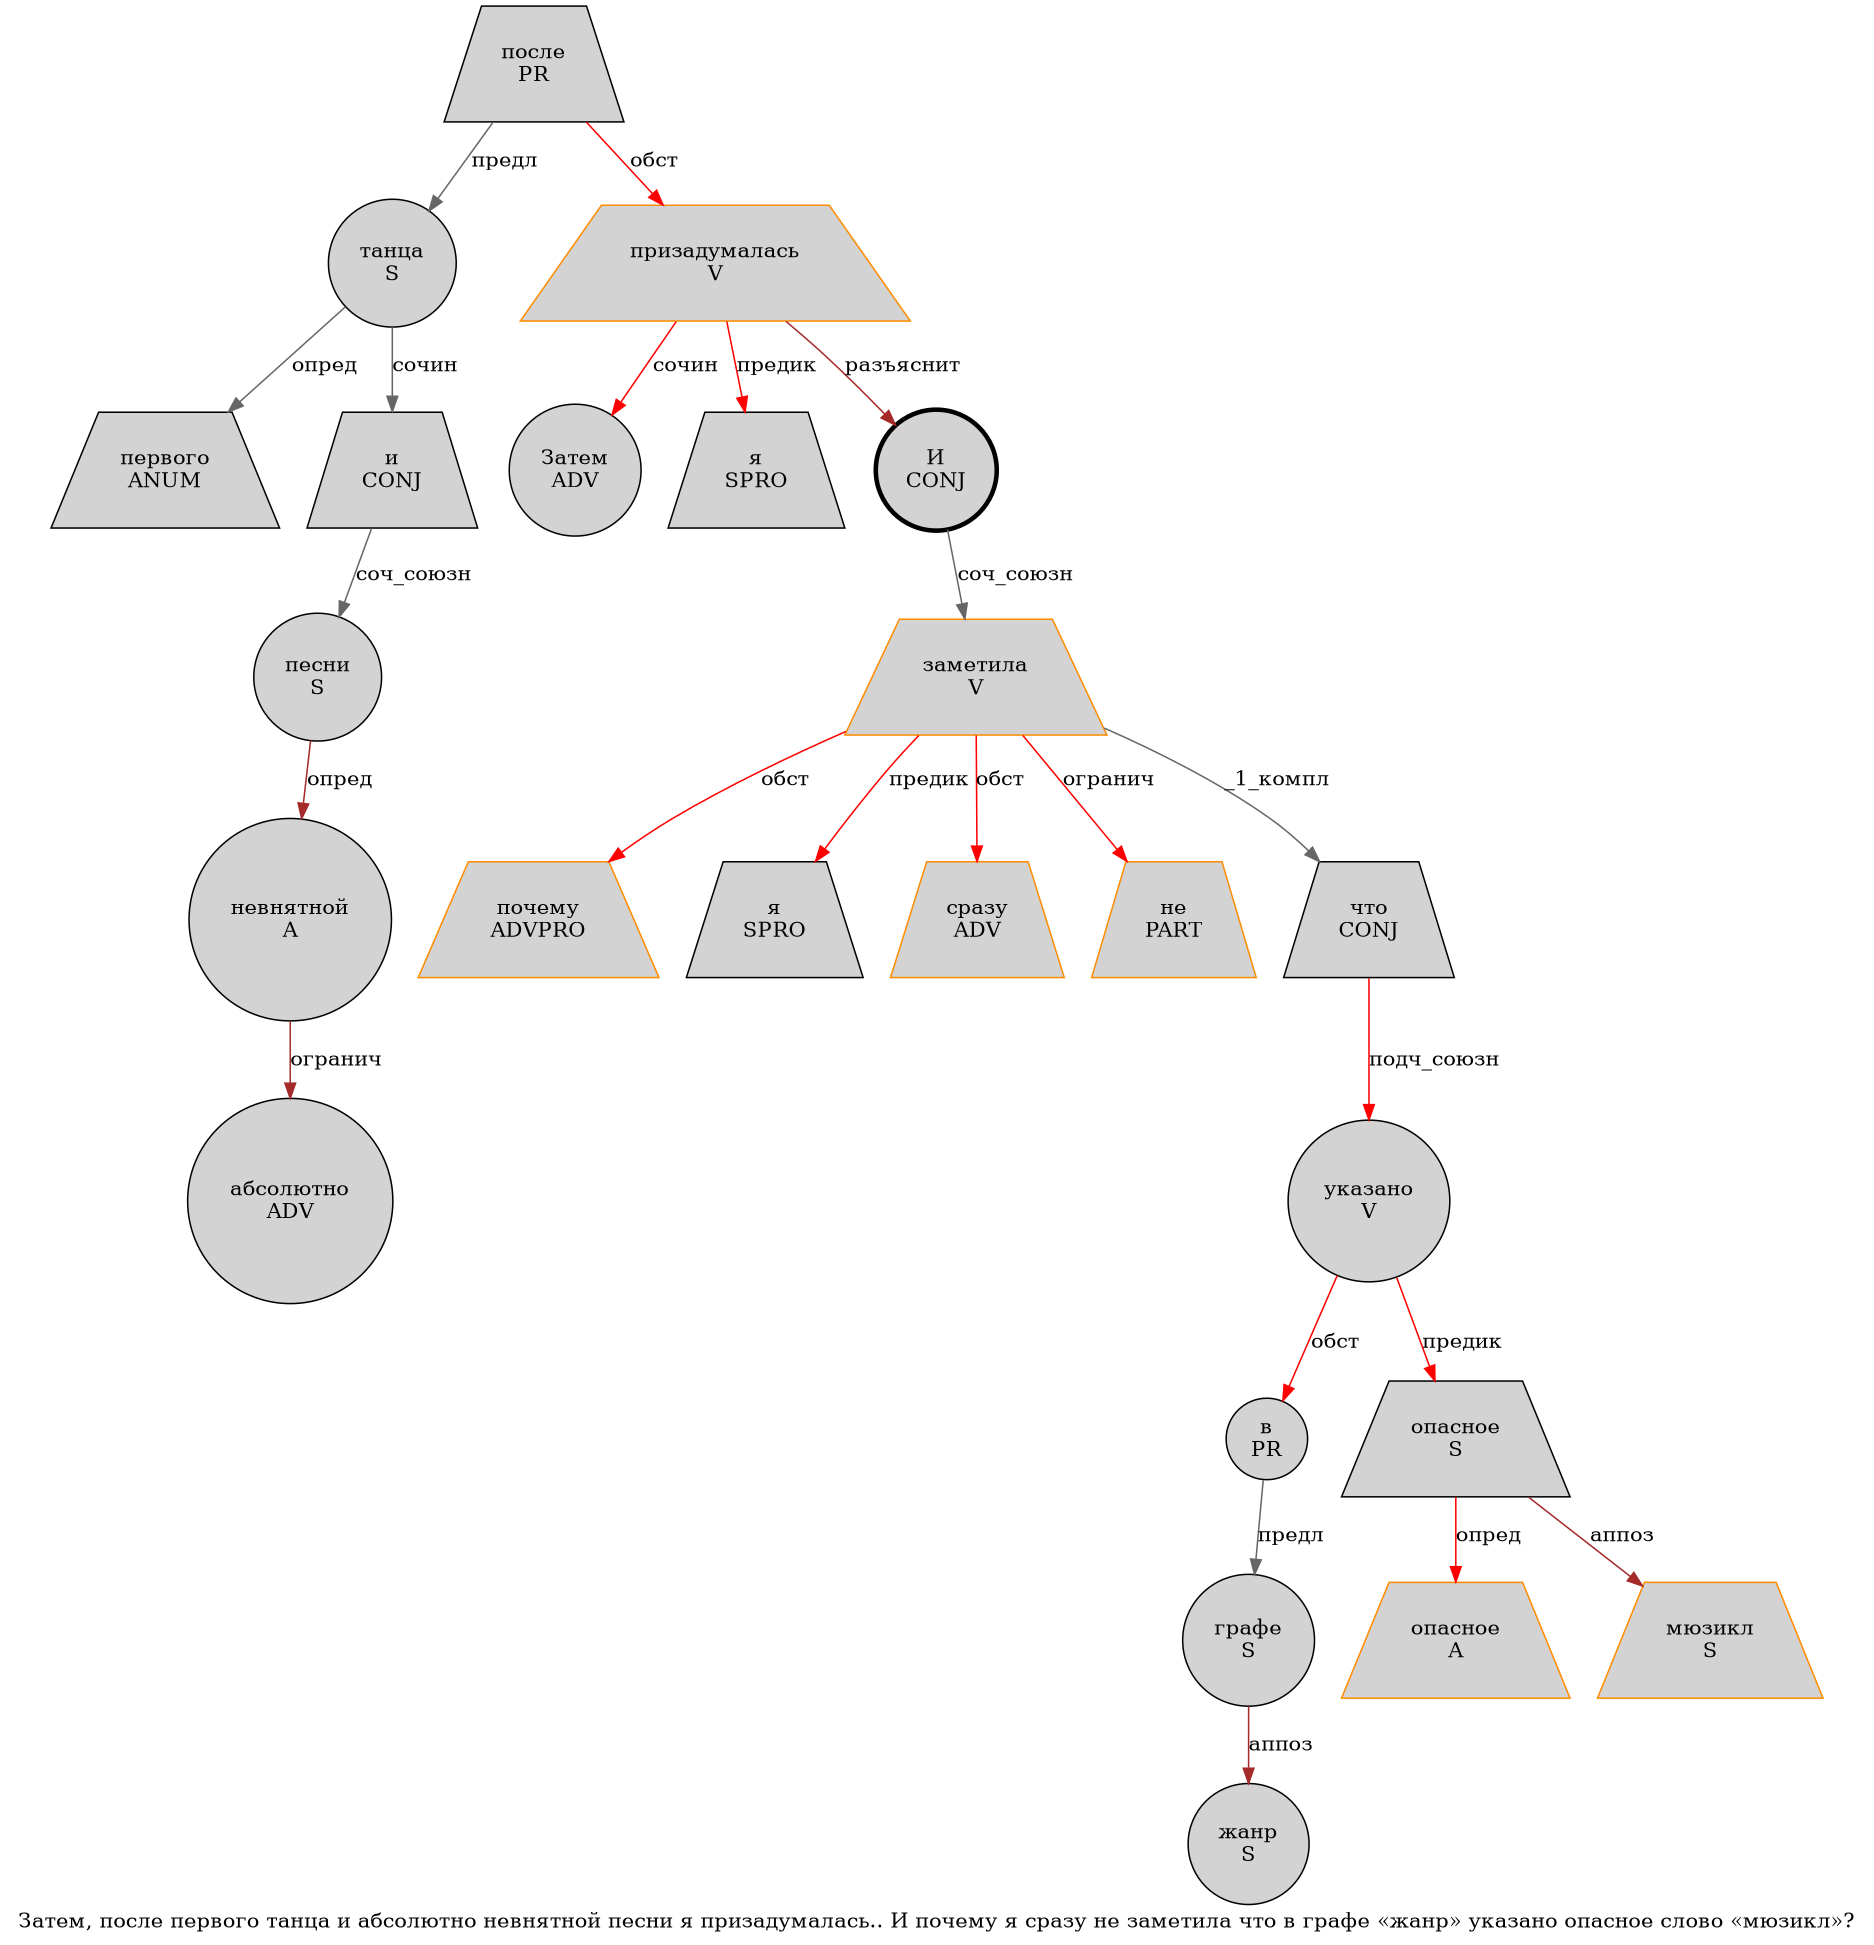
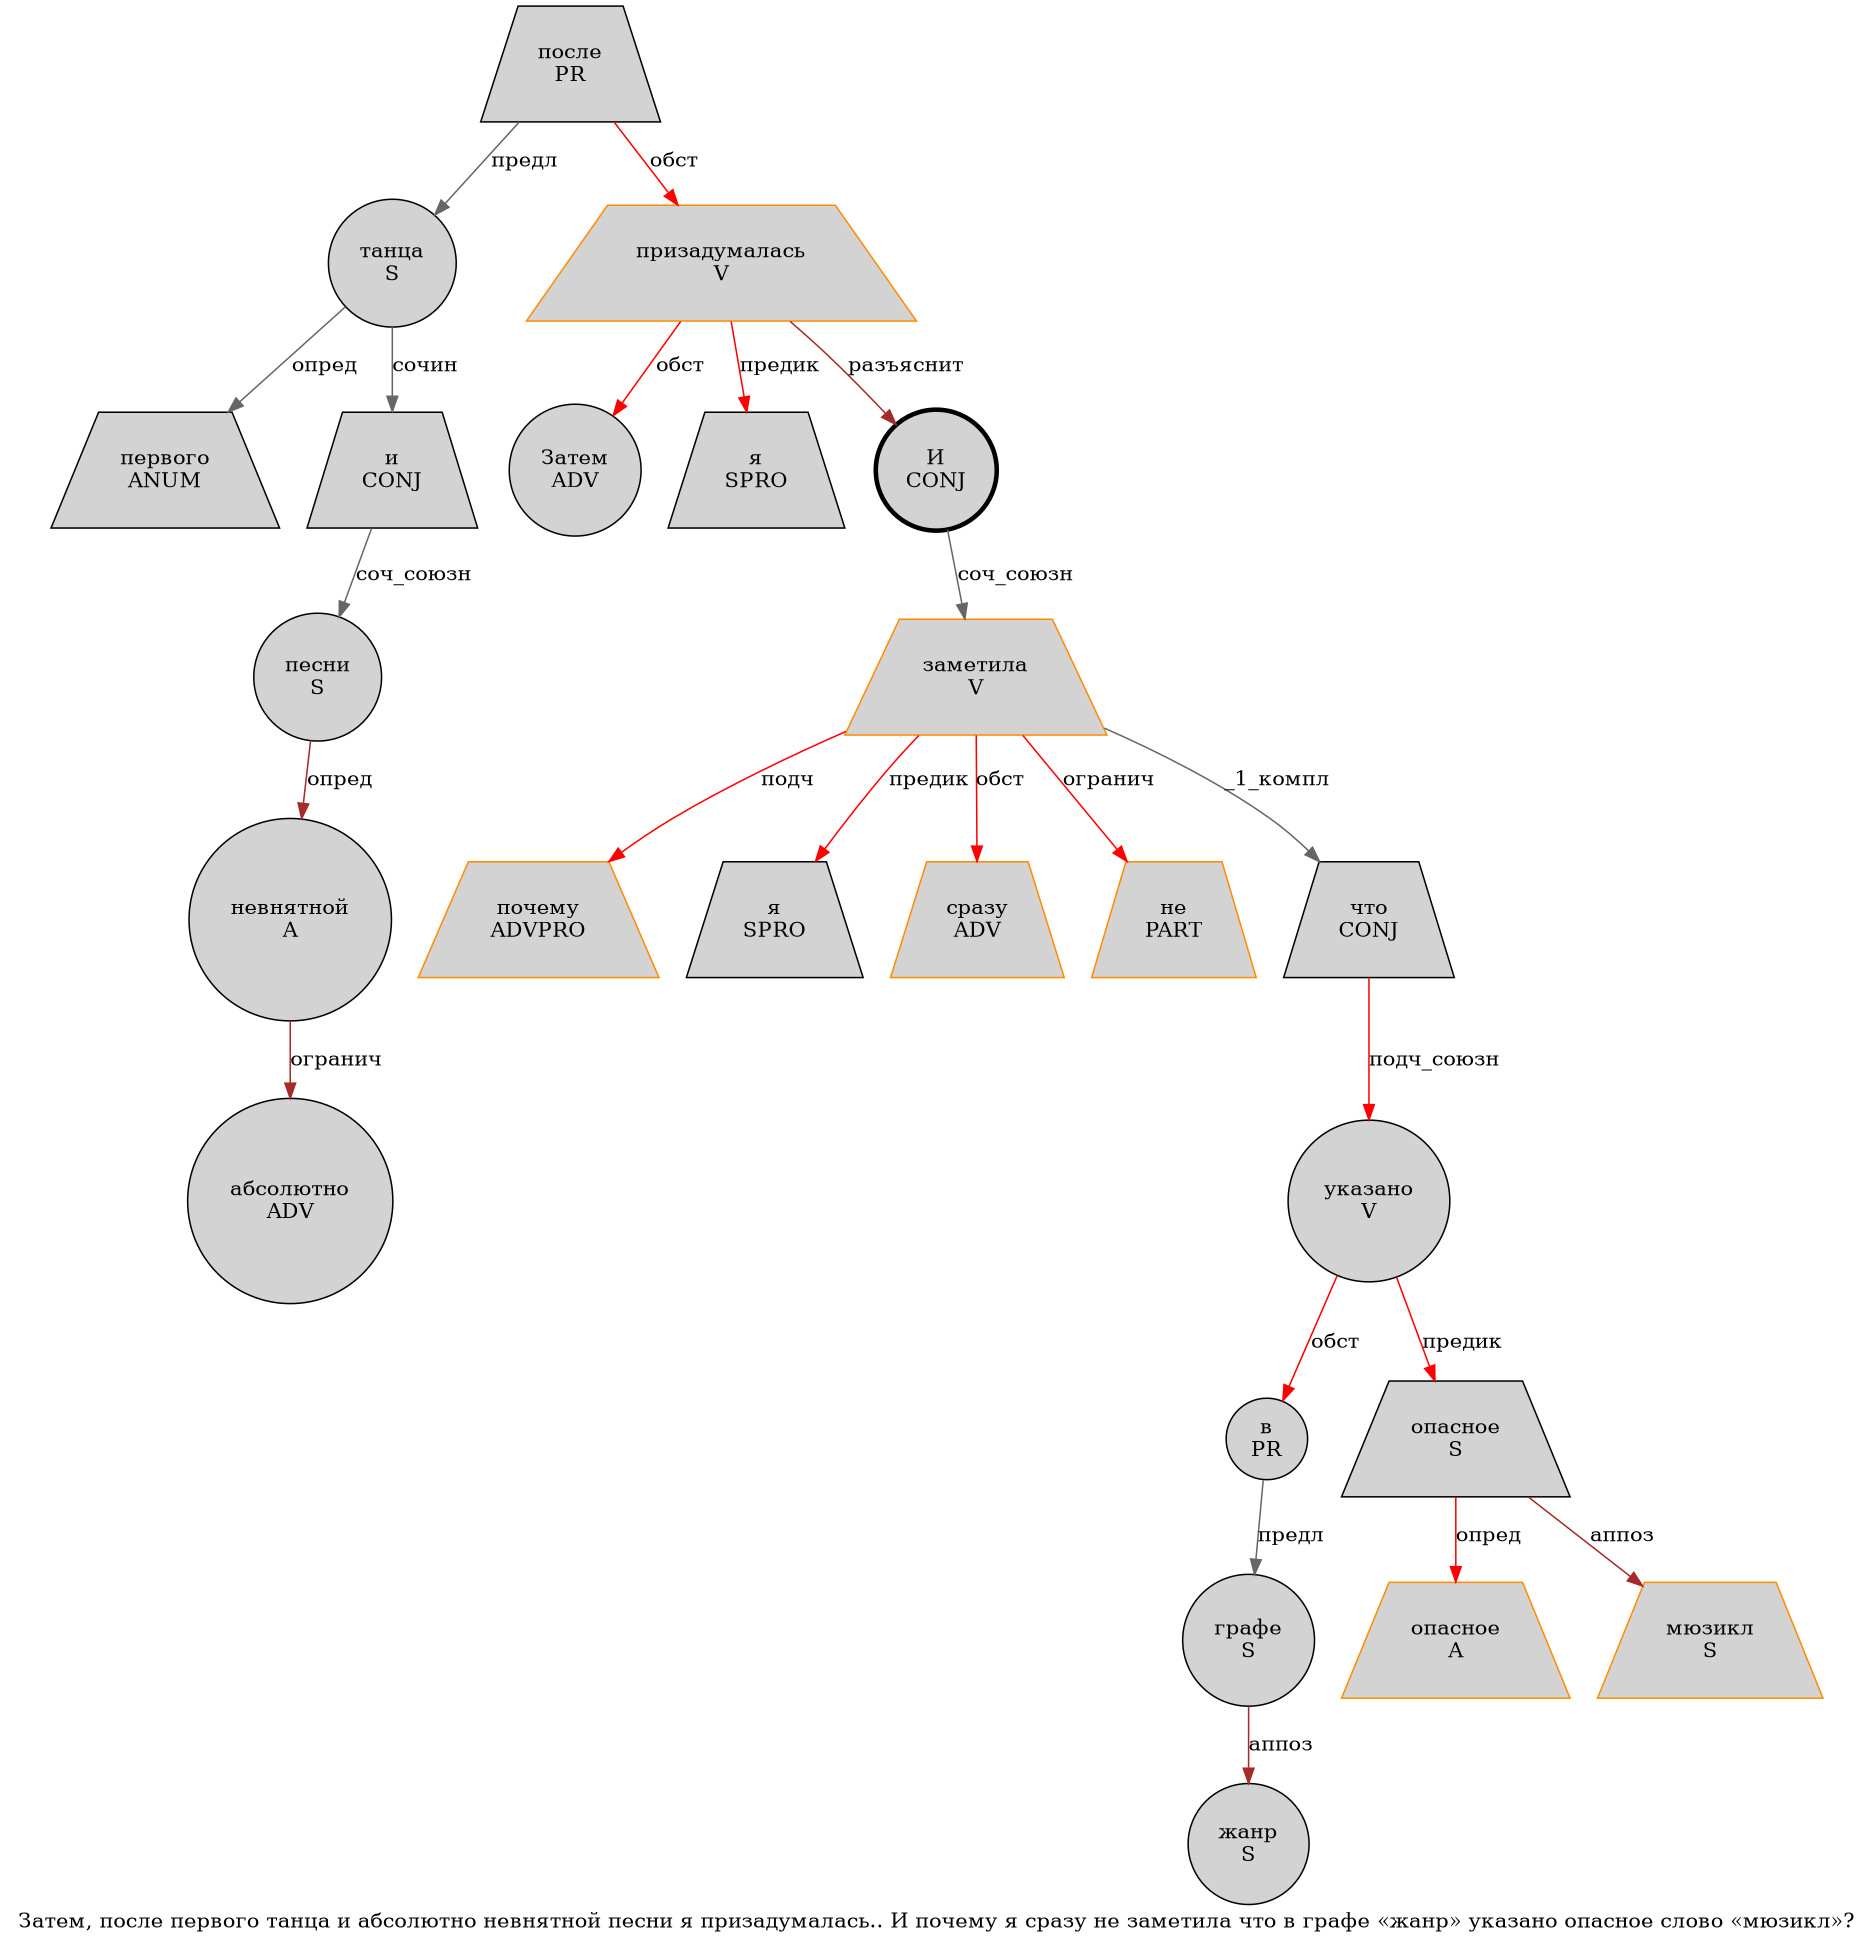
edge "призадумалась V" -> "Затем ADV": label "сочин" -> "обст"
edge "заметила V" -> "почему ADVPRO": label "обст" -> "подч"
